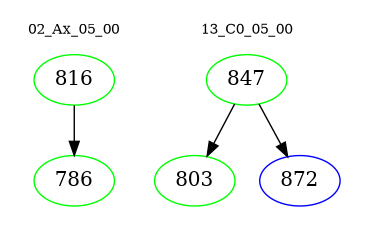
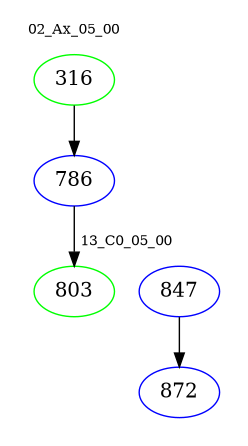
node "816": label "816" -> "316"
node "847": color green -> blue
edge "847" -> "803": now "786" -> "803"
node "786": color green -> blue
